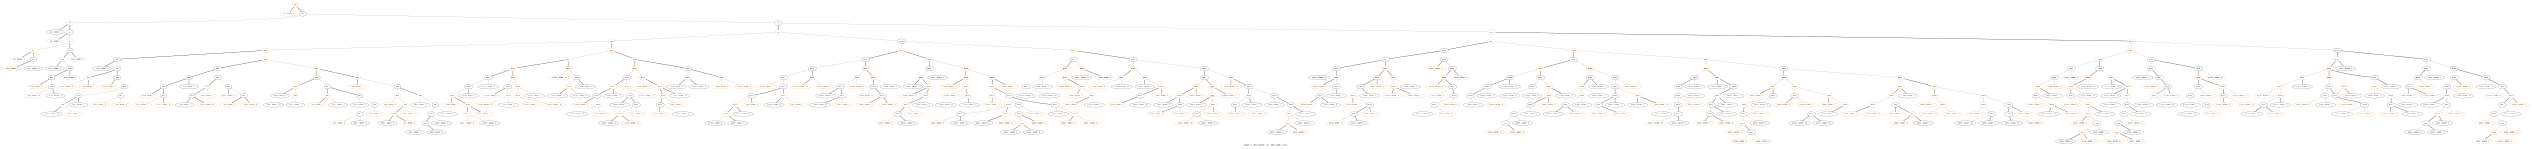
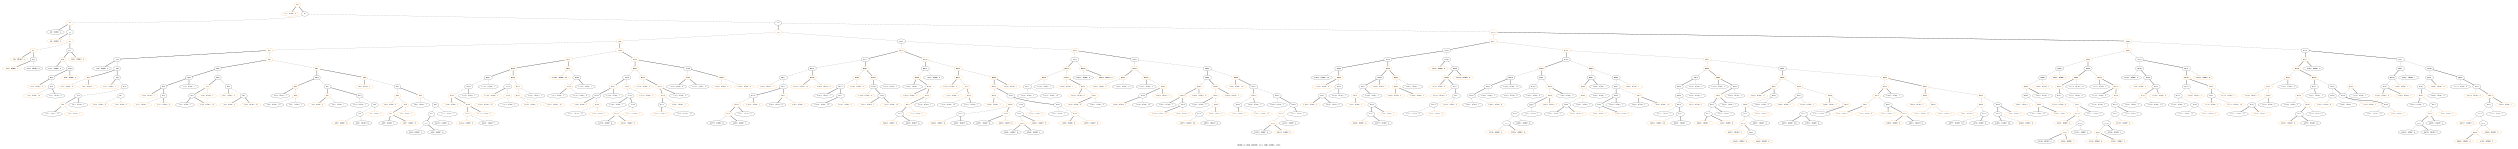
edge "N556" -- "N567": now "N566" -- "N567"
